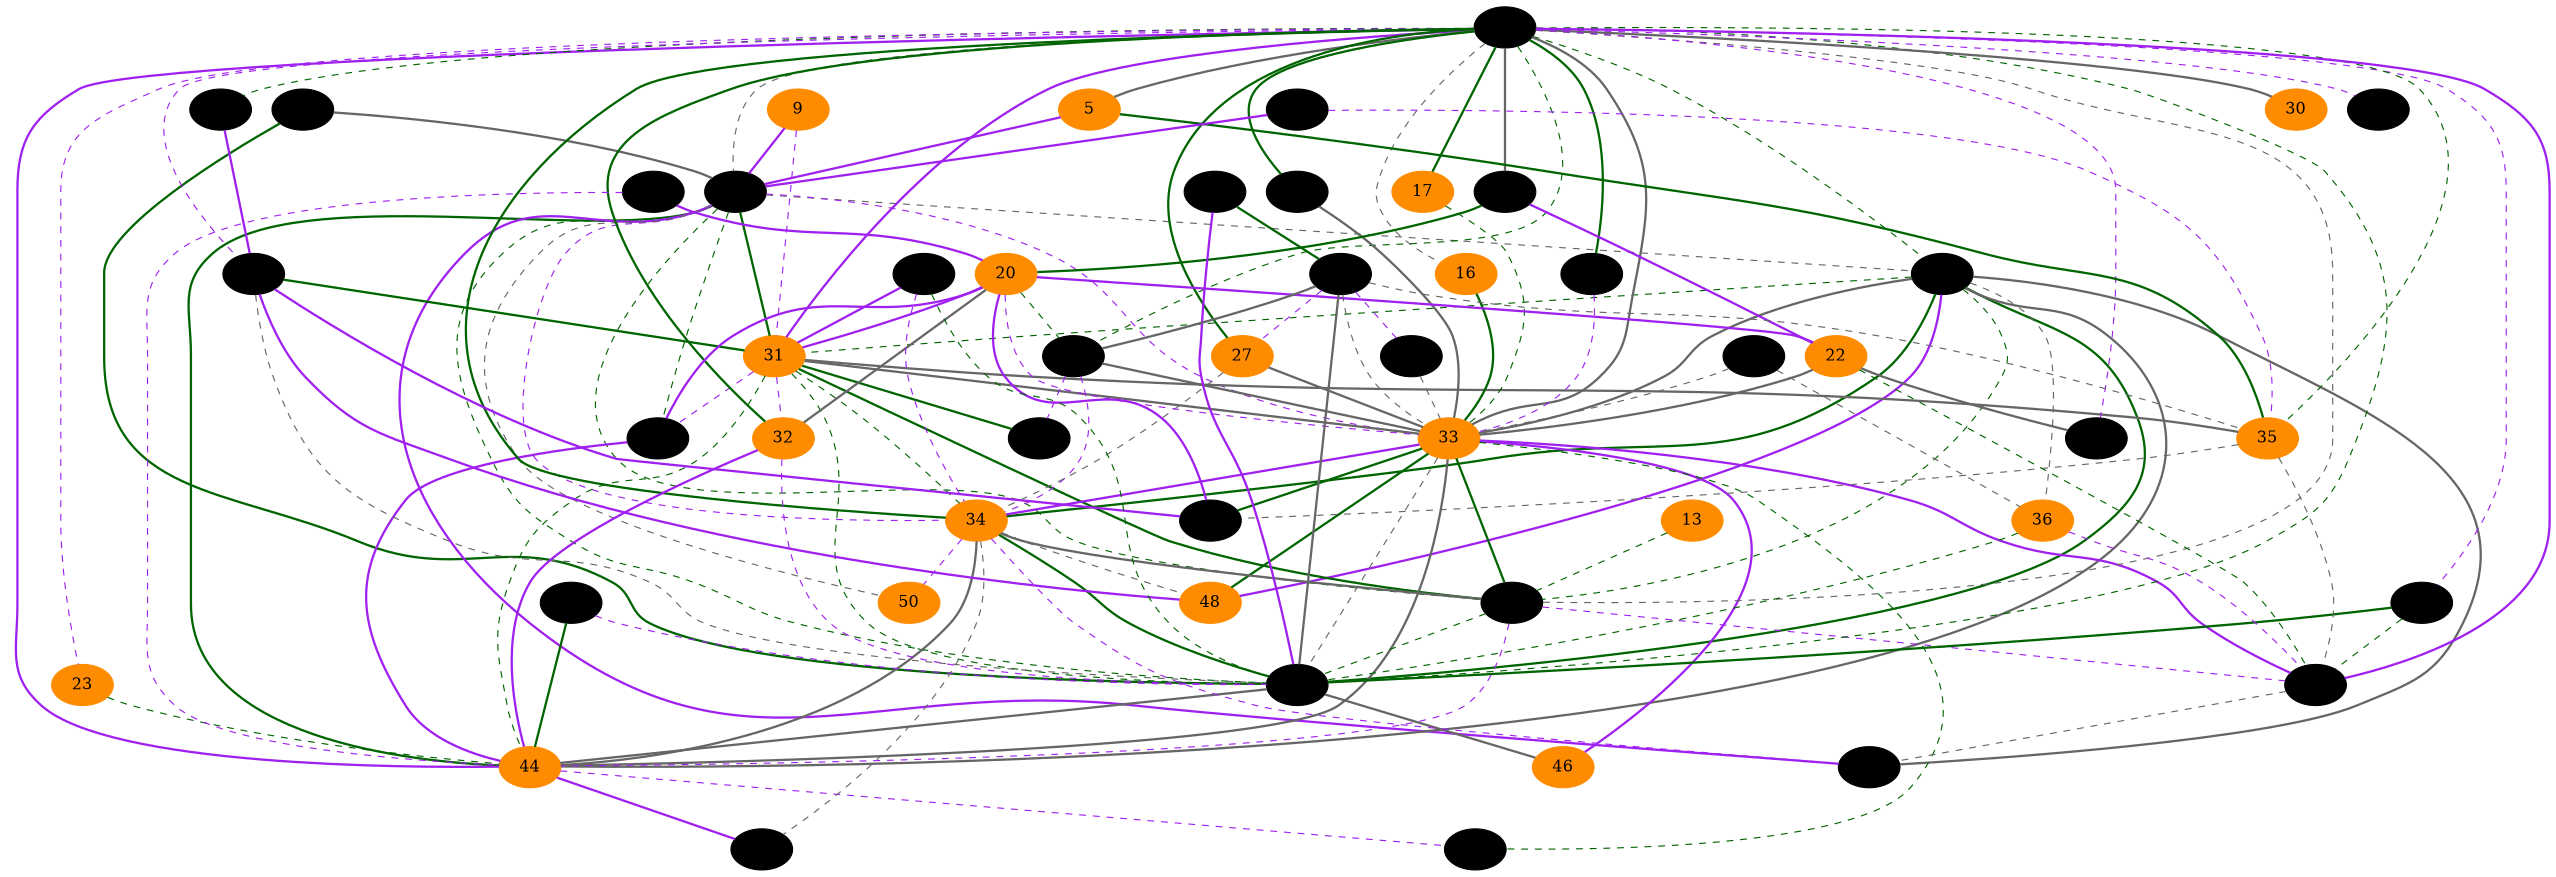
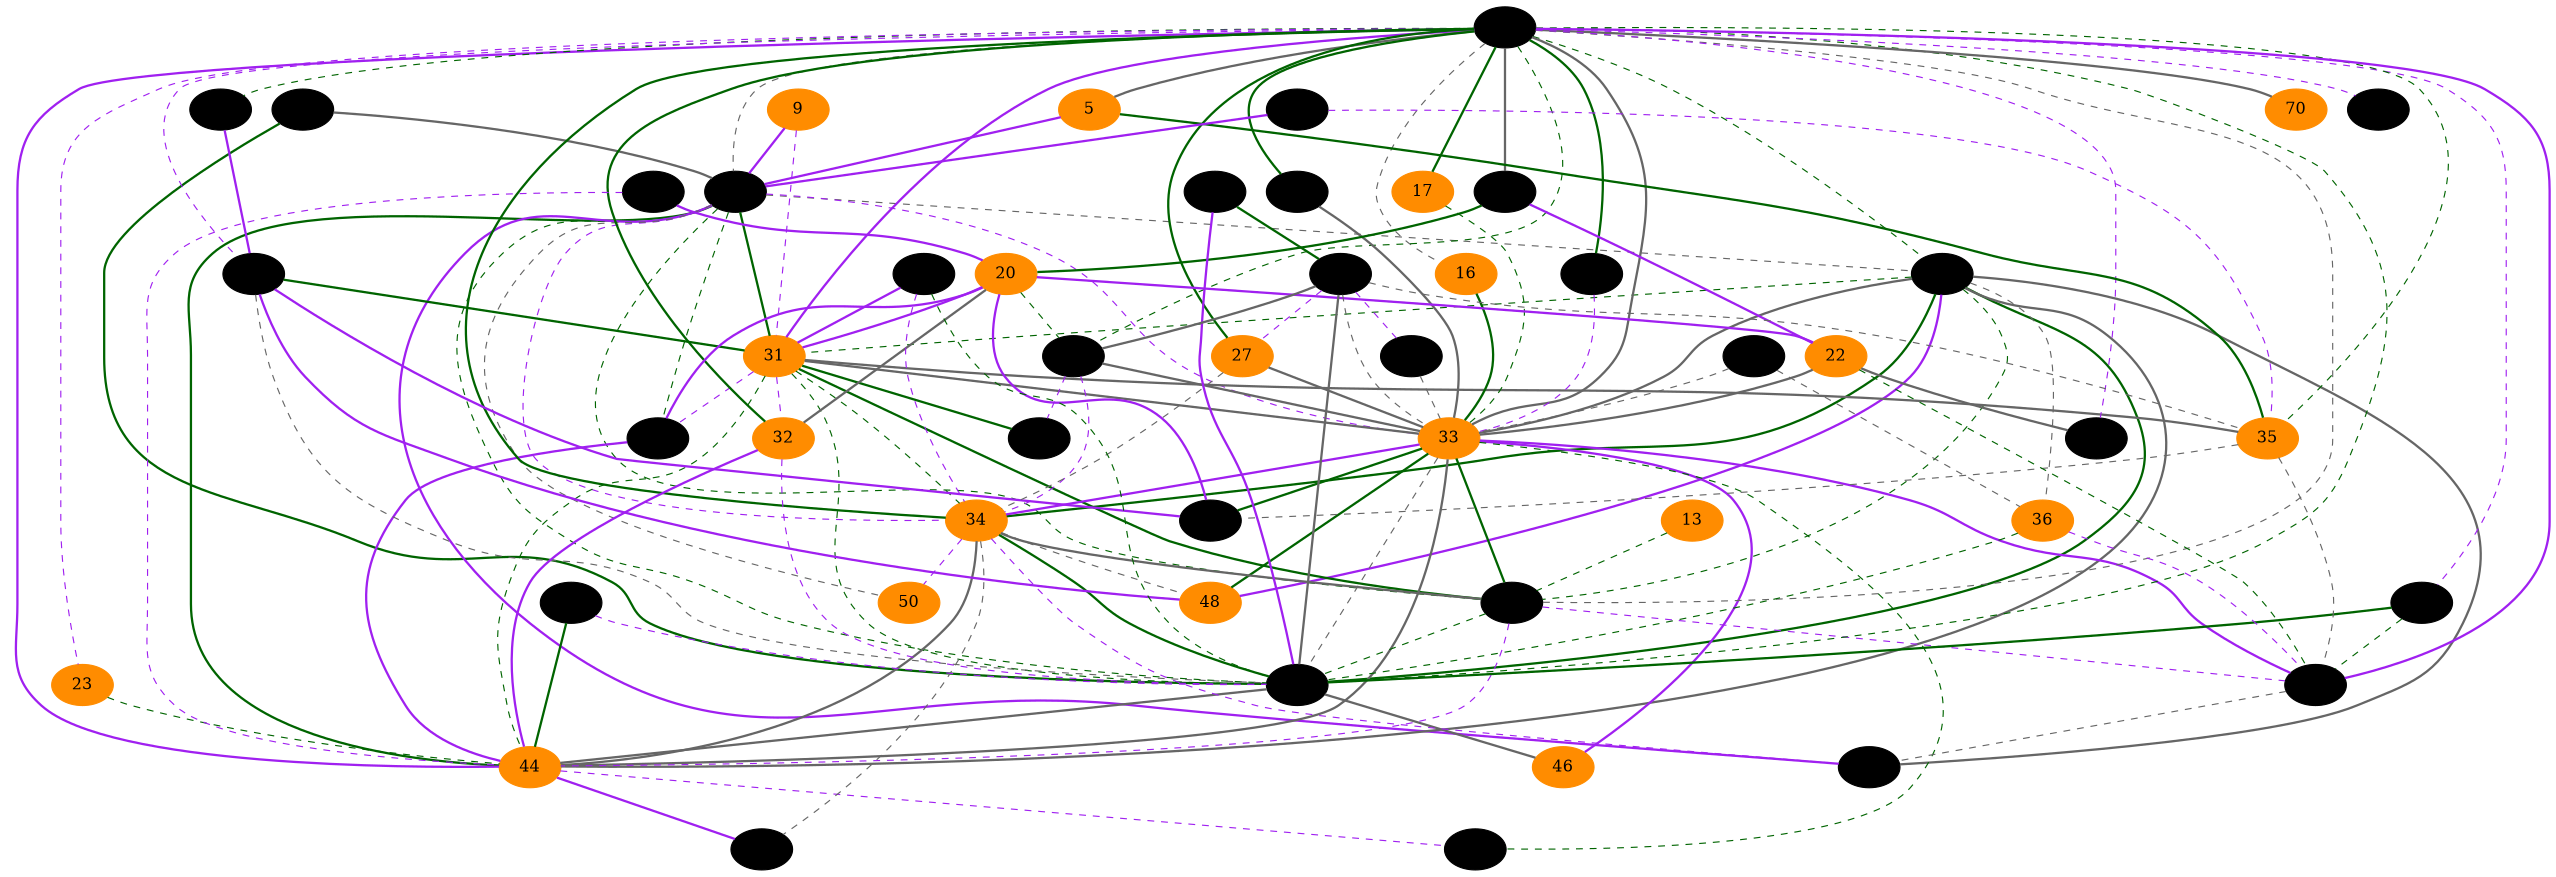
node "30": label "30" -> "70"
edge "20" -- "33": removed
